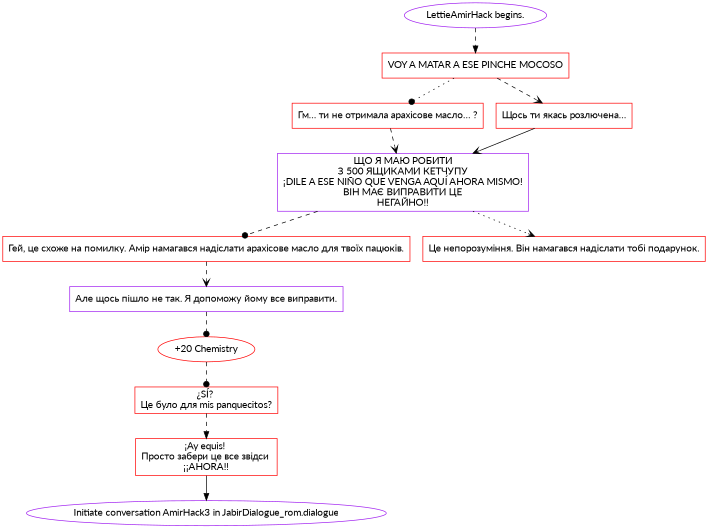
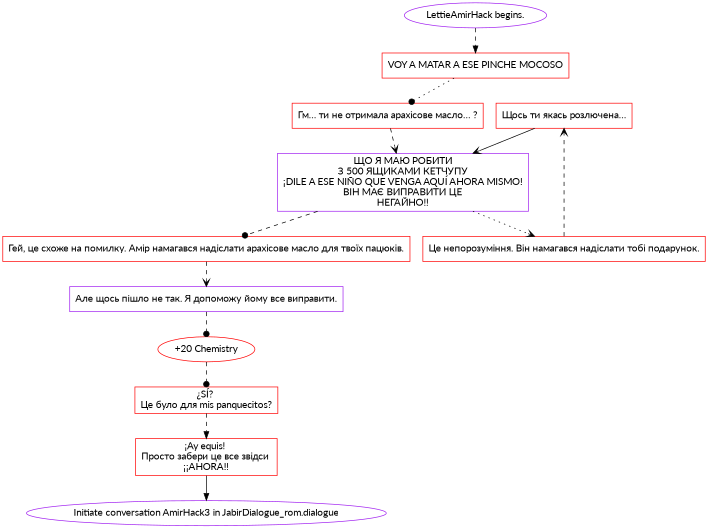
edge "VOY A MATAR A ESE PINCHE MOCOSO" -> "Щось ти якась розлючена…": now "Це непорозуміння. Він намагався надіслати тобі подарунок." -> "Щось ти якась розлючена…"
